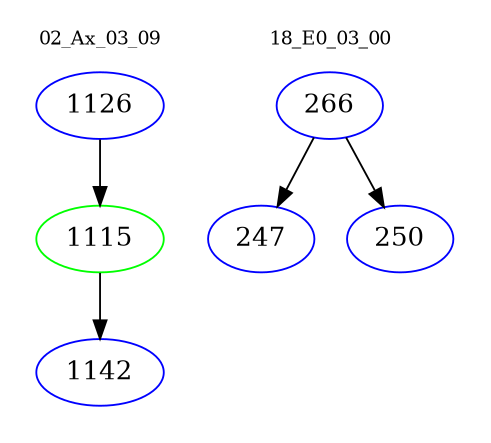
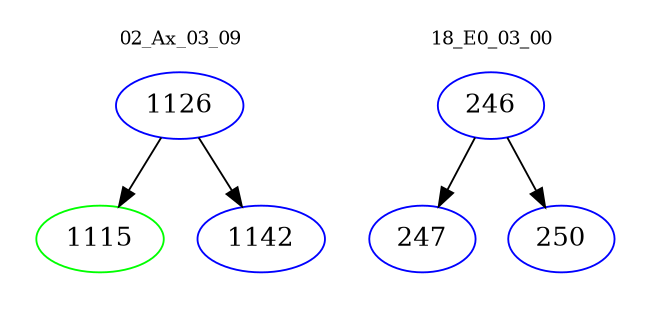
node "266": label "266" -> "246"
edge "1115" -> "1142": now "1126" -> "1142"
